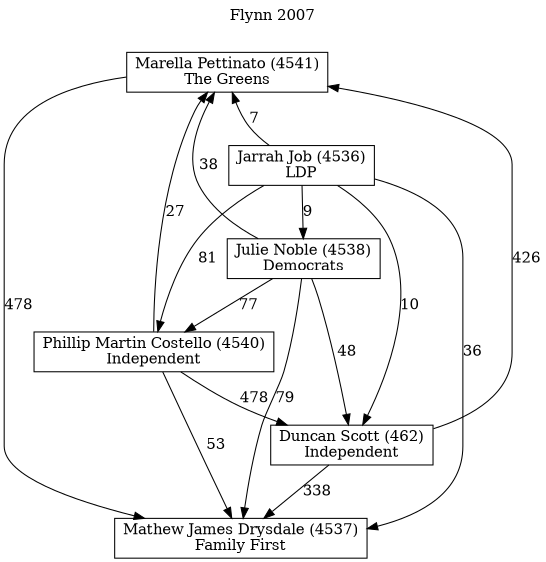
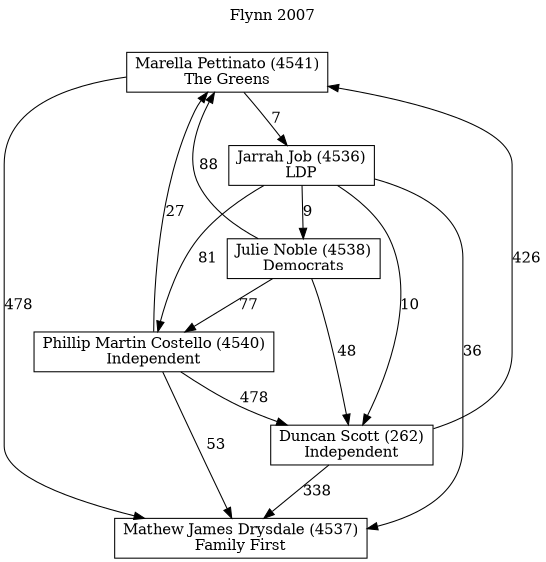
edge "Jarrah Job (4536) LDP" -> "Marella Pettinato (4541) The Greens": reversed
edge "Julie Noble (4538) Democrats" -> "Marella Pettinato (4541) The Greens": label "38" -> "88"
edge "Julie Noble (4538) Democrats" -> "Mathew James Drysdale (4537) Family First": removed, label "79"
node "Duncan Scott (462) Independent": label "Duncan Scott (462) Independent" -> "Duncan Scott (262) Independent"
